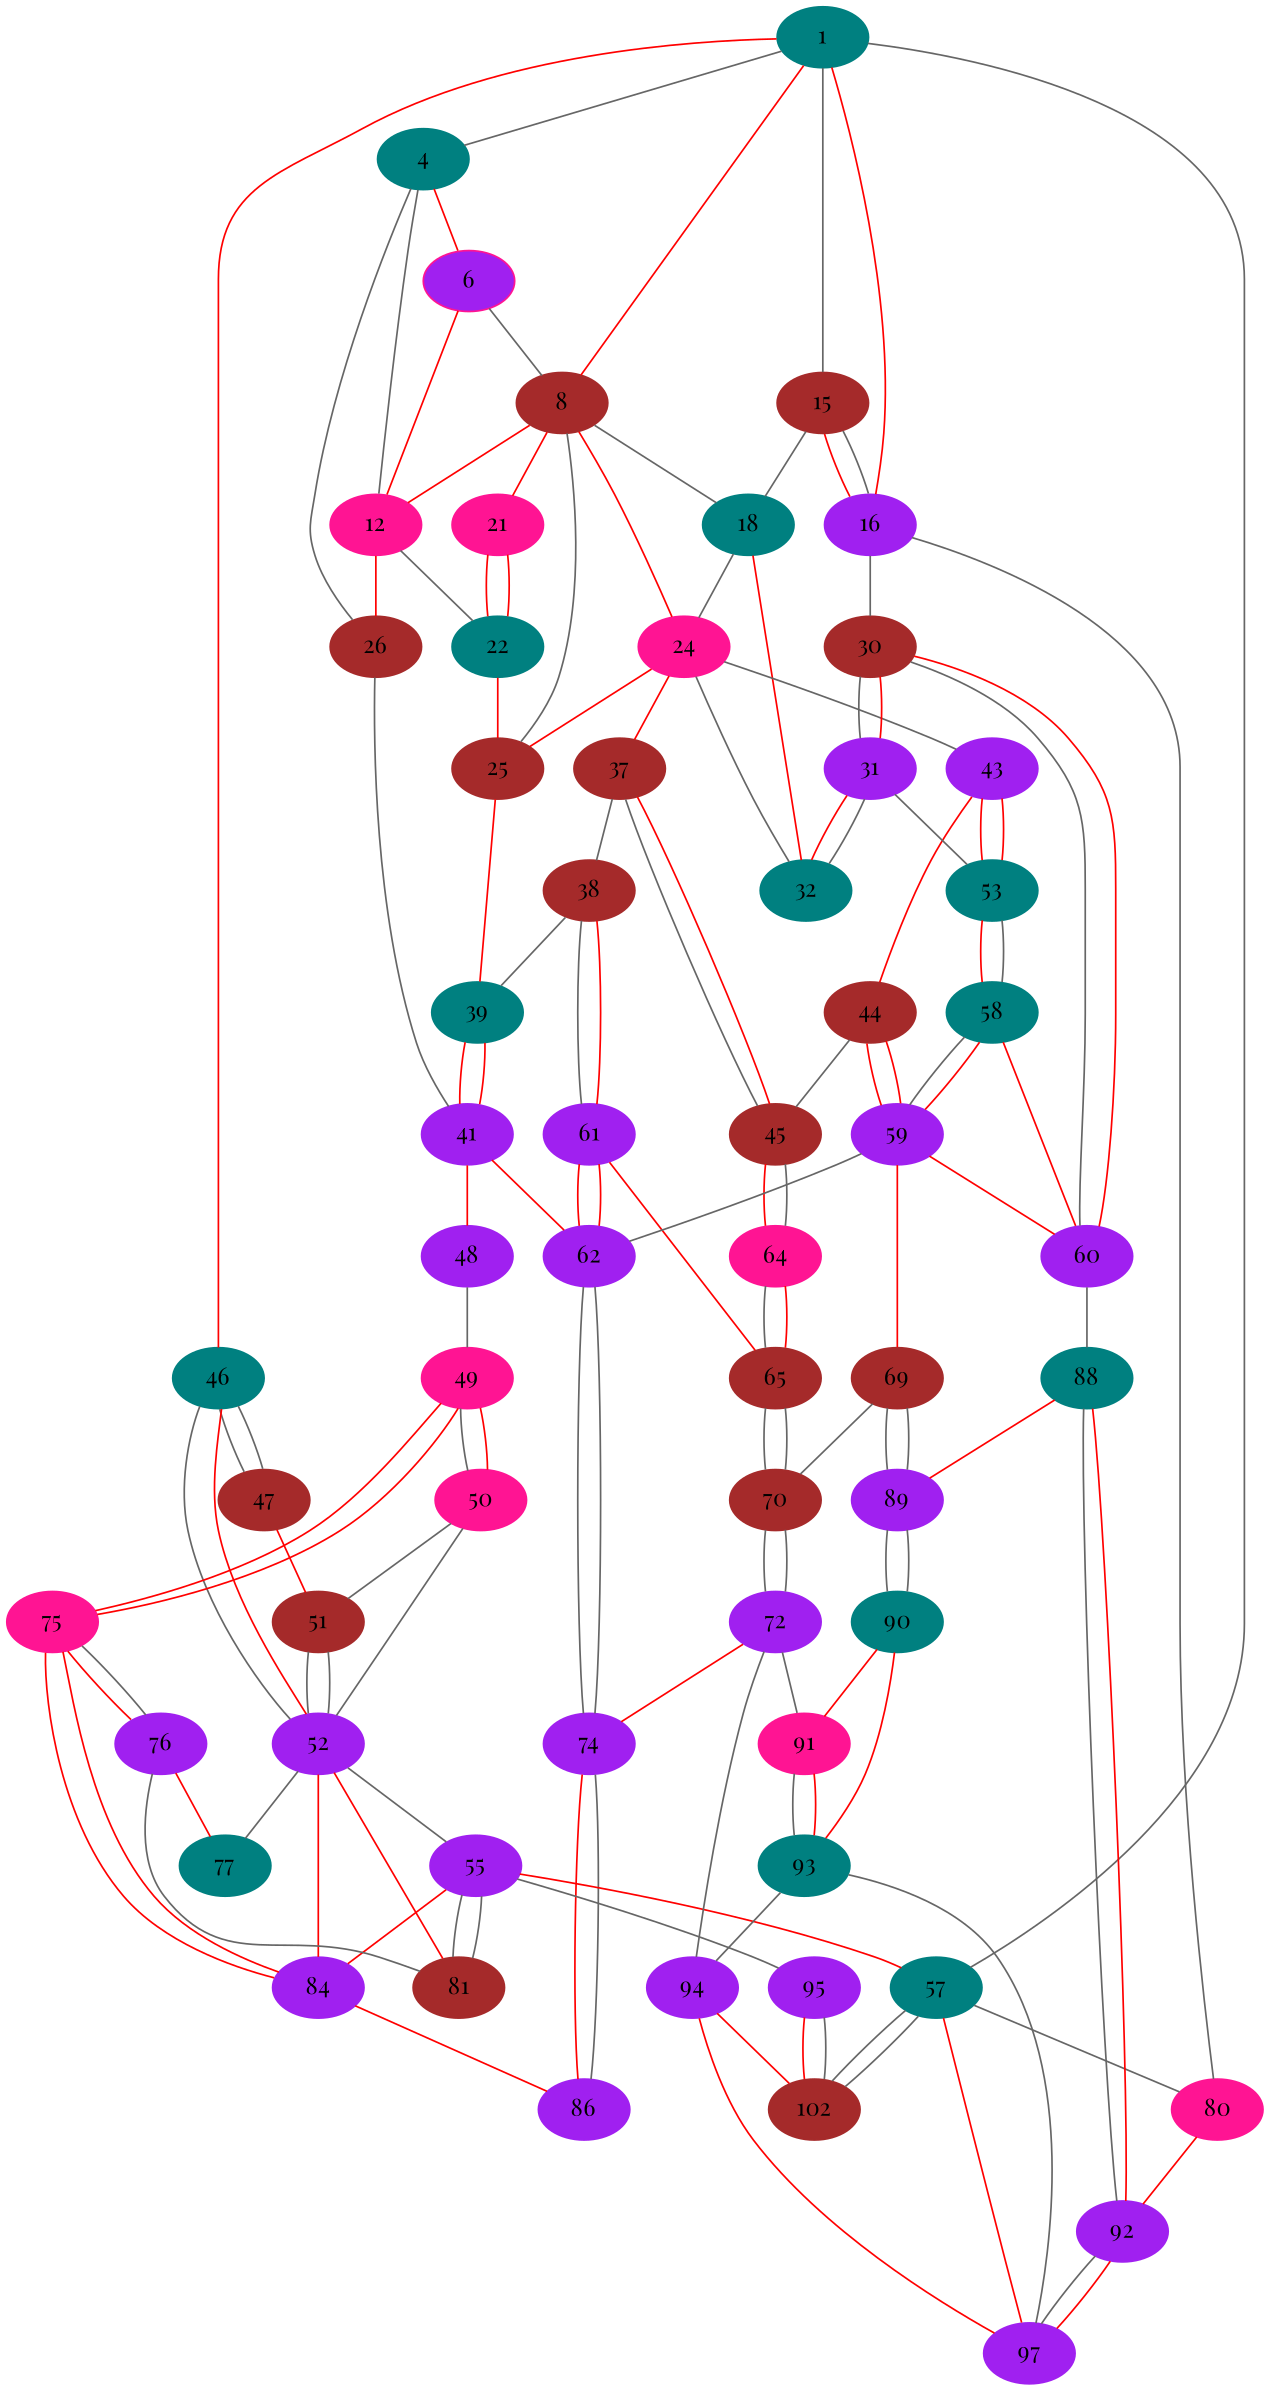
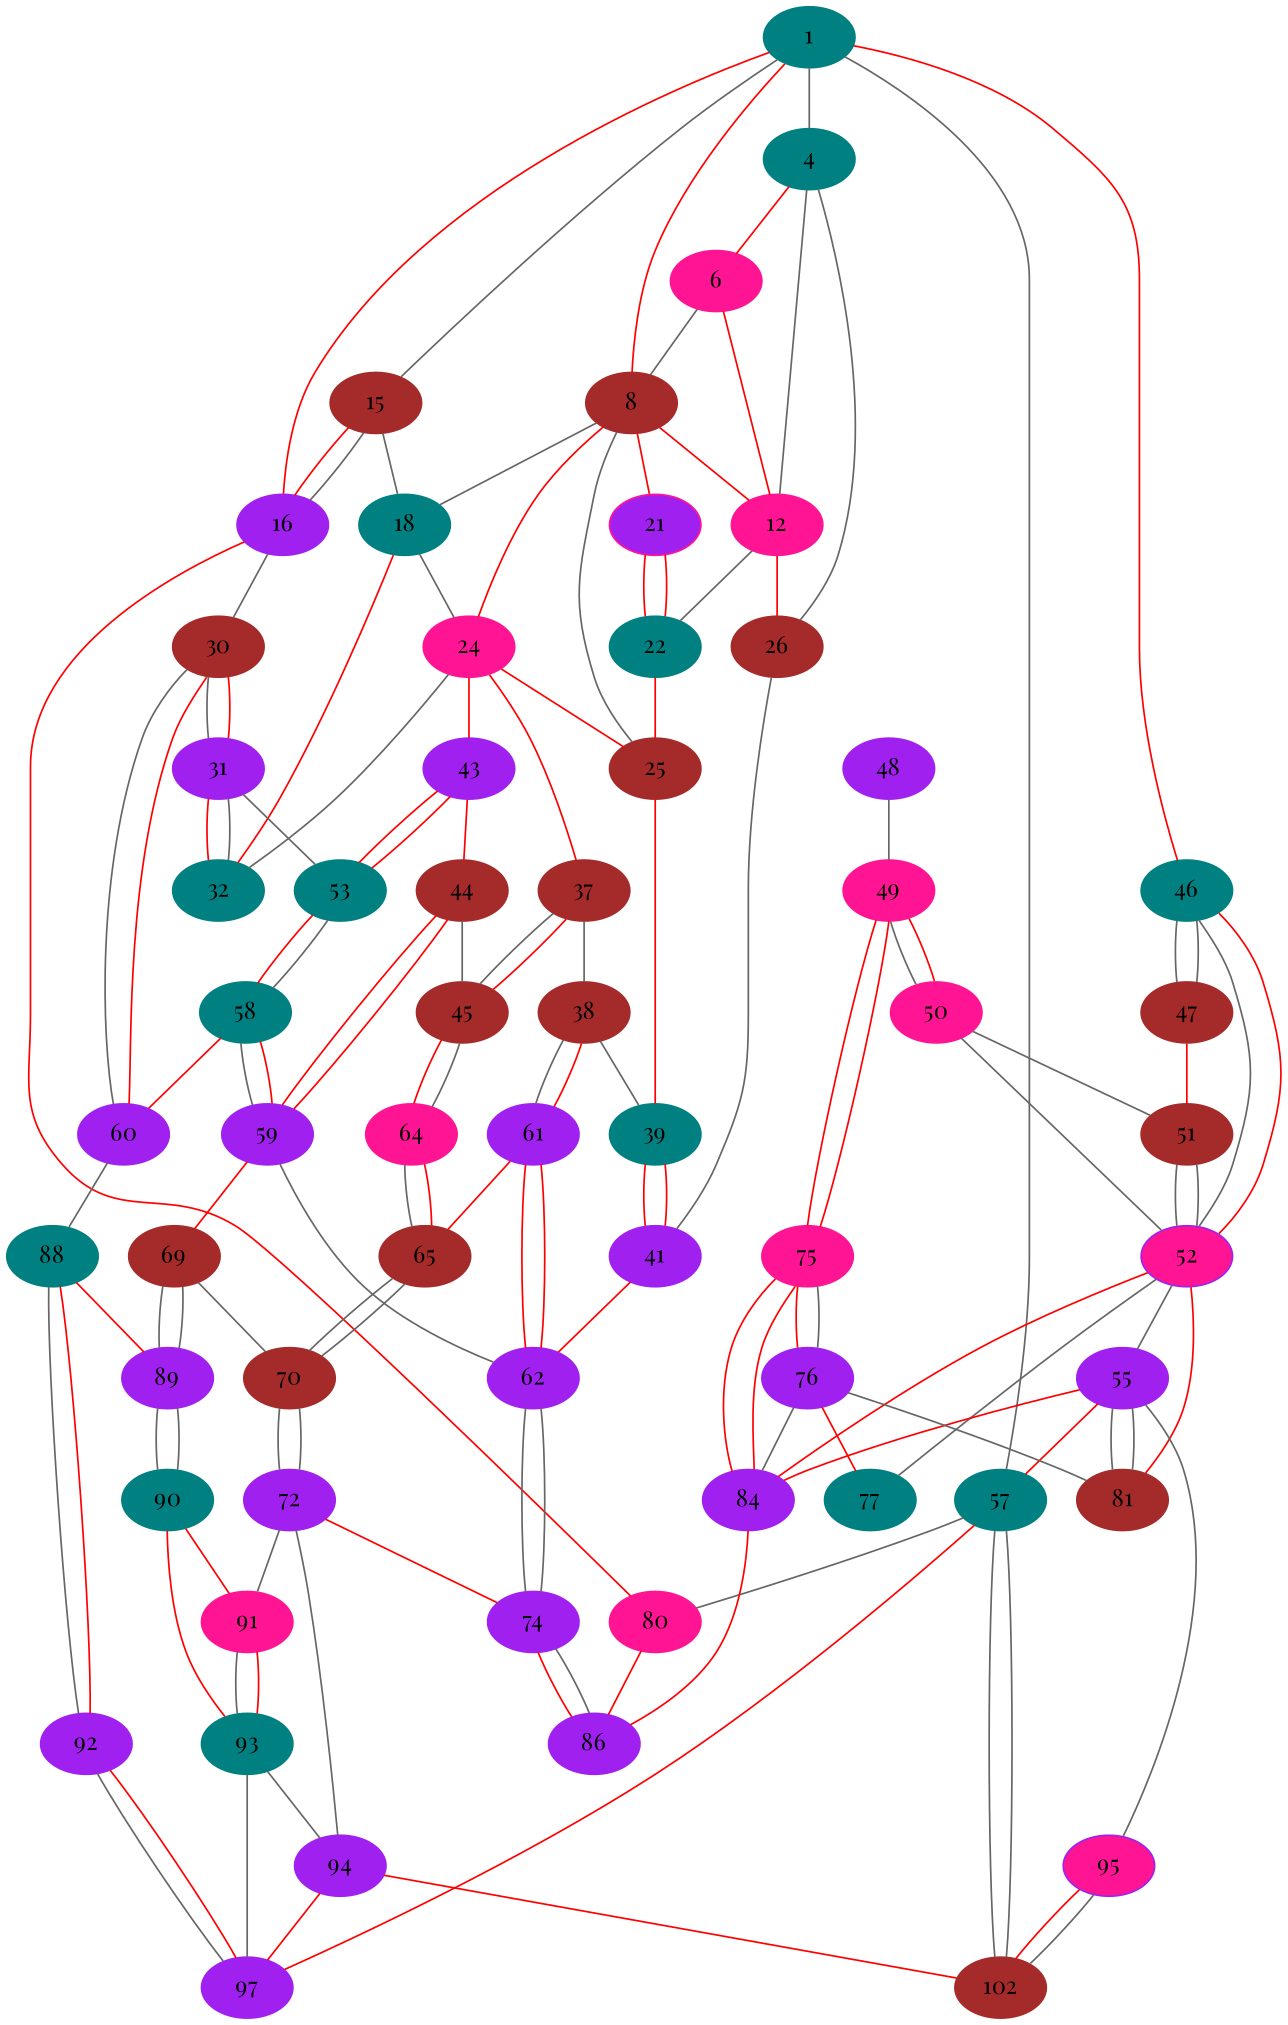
node "6": fillcolor purple -> deeppink
node "21": fillcolor deeppink -> purple
edge "24" -- "43": color gray40 -> red
edge "41" -- "48": removed
edge "59" -- "60": removed
edge "16" -- "80": color gray40 -> red
edge "76" -- "84": added
node "52": fillcolor purple -> deeppink
node "95": fillcolor purple -> deeppink
edge "80" -- "92": now "80" -- "86"
